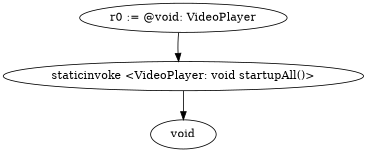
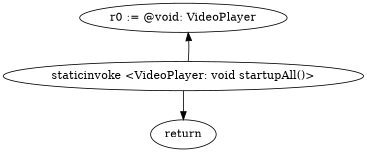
edge "r0 := @void: VideoPlayer" -> "staticinvoke <VideoPlayer: void startupAll()>": reversed
node "void": label "void" -> "return"
